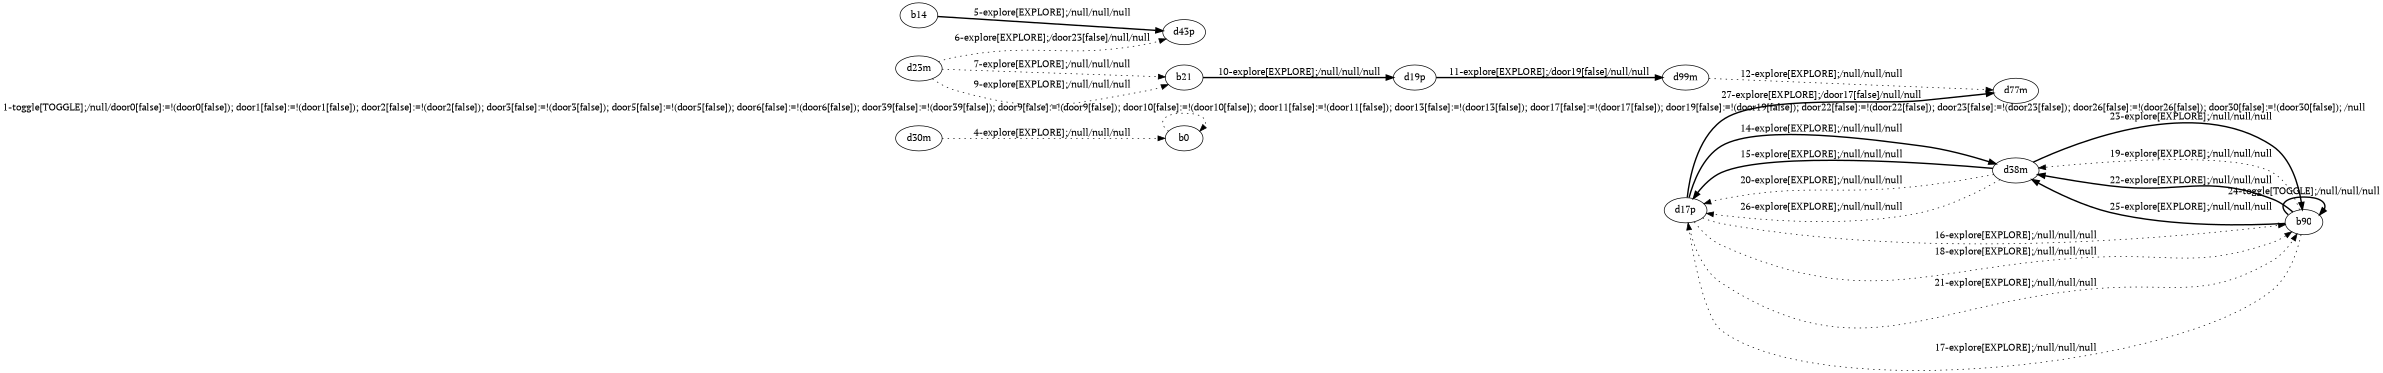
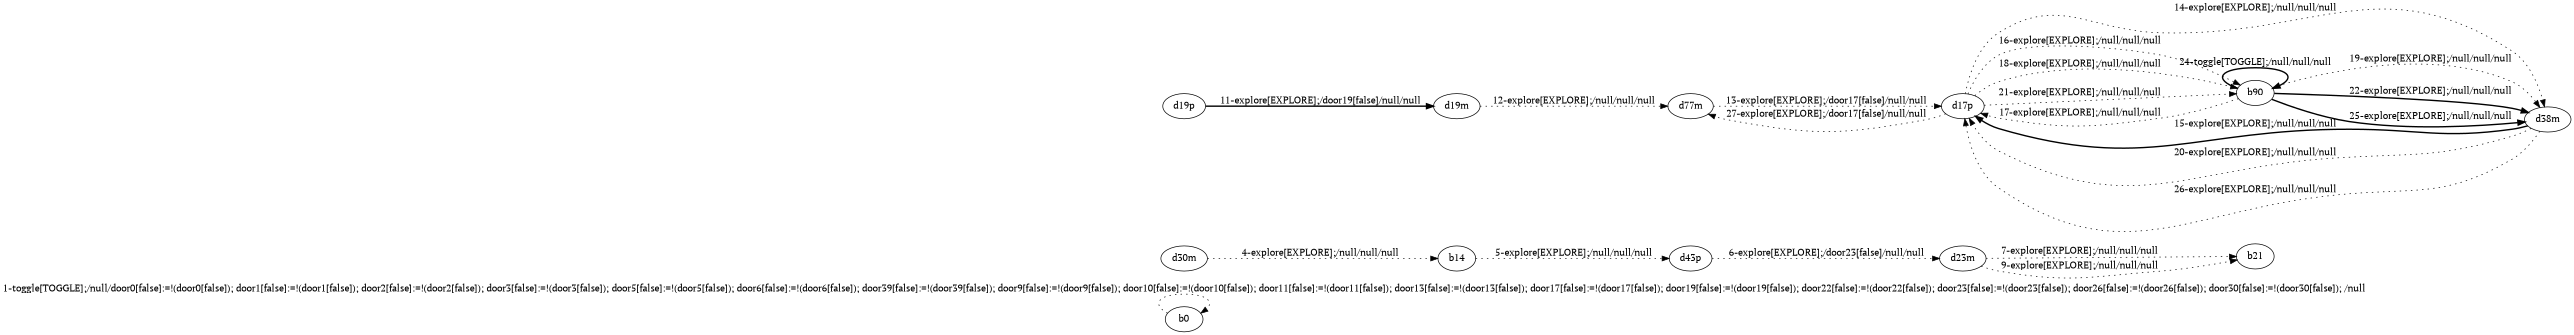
edge "b14" -> "d43p": style bold -> dotted
edge "d23m" -> "d43p": reversed
edge "b21" -> "d19p": removed, label "10-explore[EXPLORE];/null/null/null"
node "d99m": label "d99m" -> "d19m"
edge "d17p" -> "d77m": style bold -> dotted
edge "d77m" -> "d17p": added, label "13-explore[EXPLORE];/door17[false]/null/null"
edge "d38m" -> "b90": removed, label "23-explore[EXPLORE];/null/null/null"
edge "d17p" -> "d38m": style bold -> dotted
edge "d30m" -> "b0": now "d30m" -> "b14"
